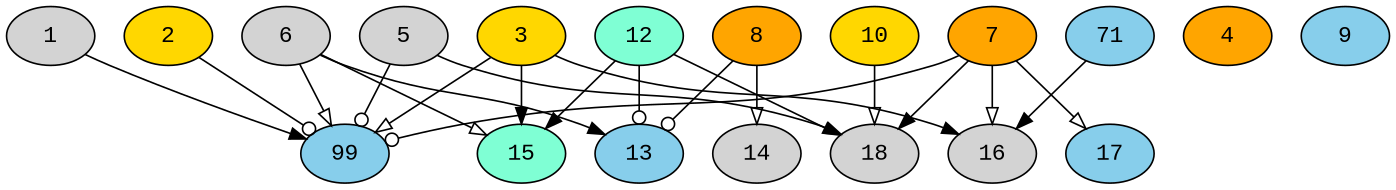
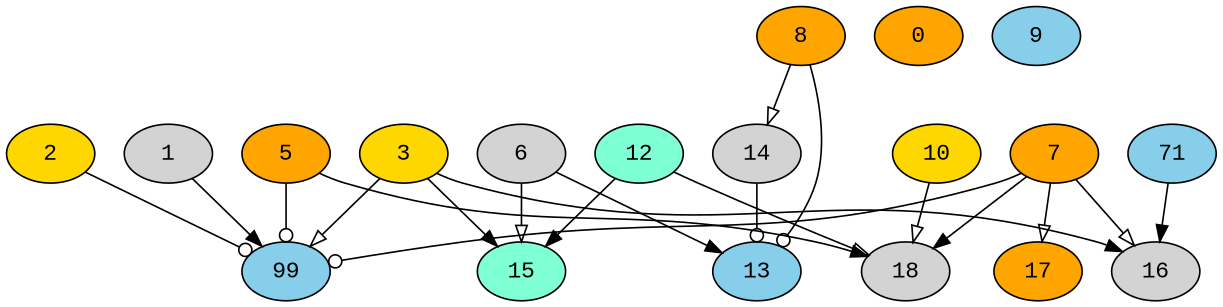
node "5": fillcolor lightgrey -> orange
node "4": label "4" -> "0"
edge "6" -> "99": removed
edge "12" -> "13": now "14" -> "13"
node "17": fillcolor skyblue -> orange
